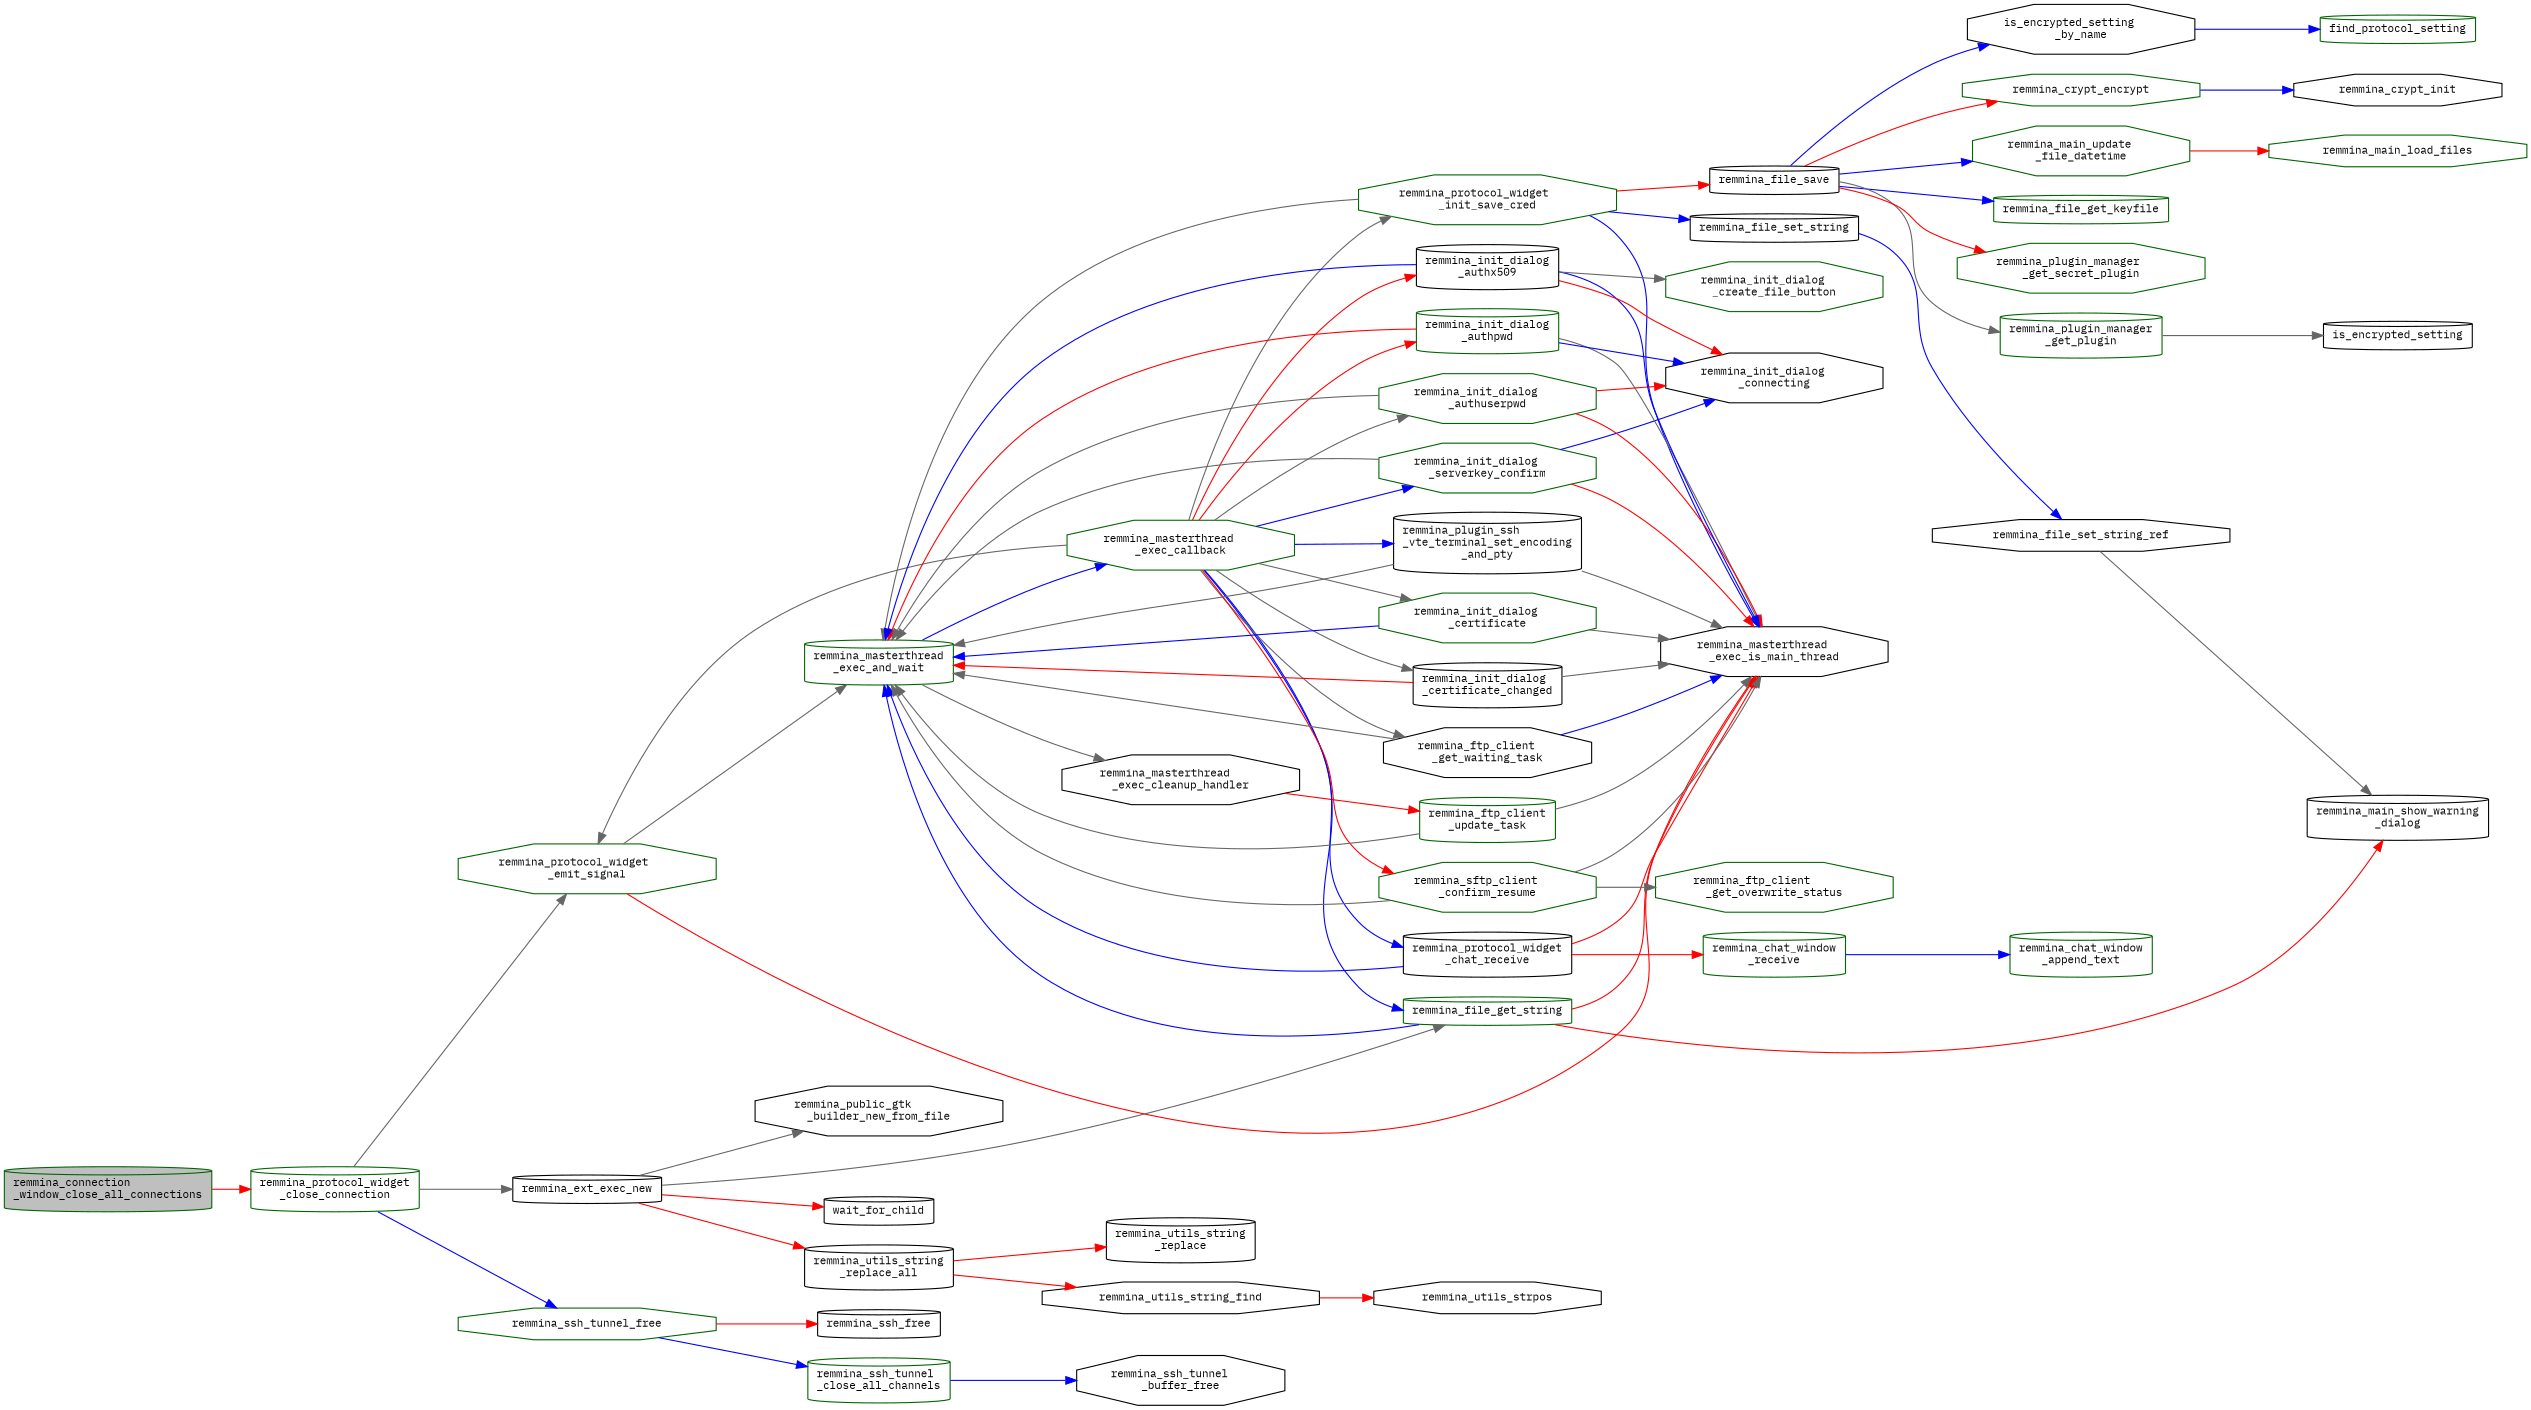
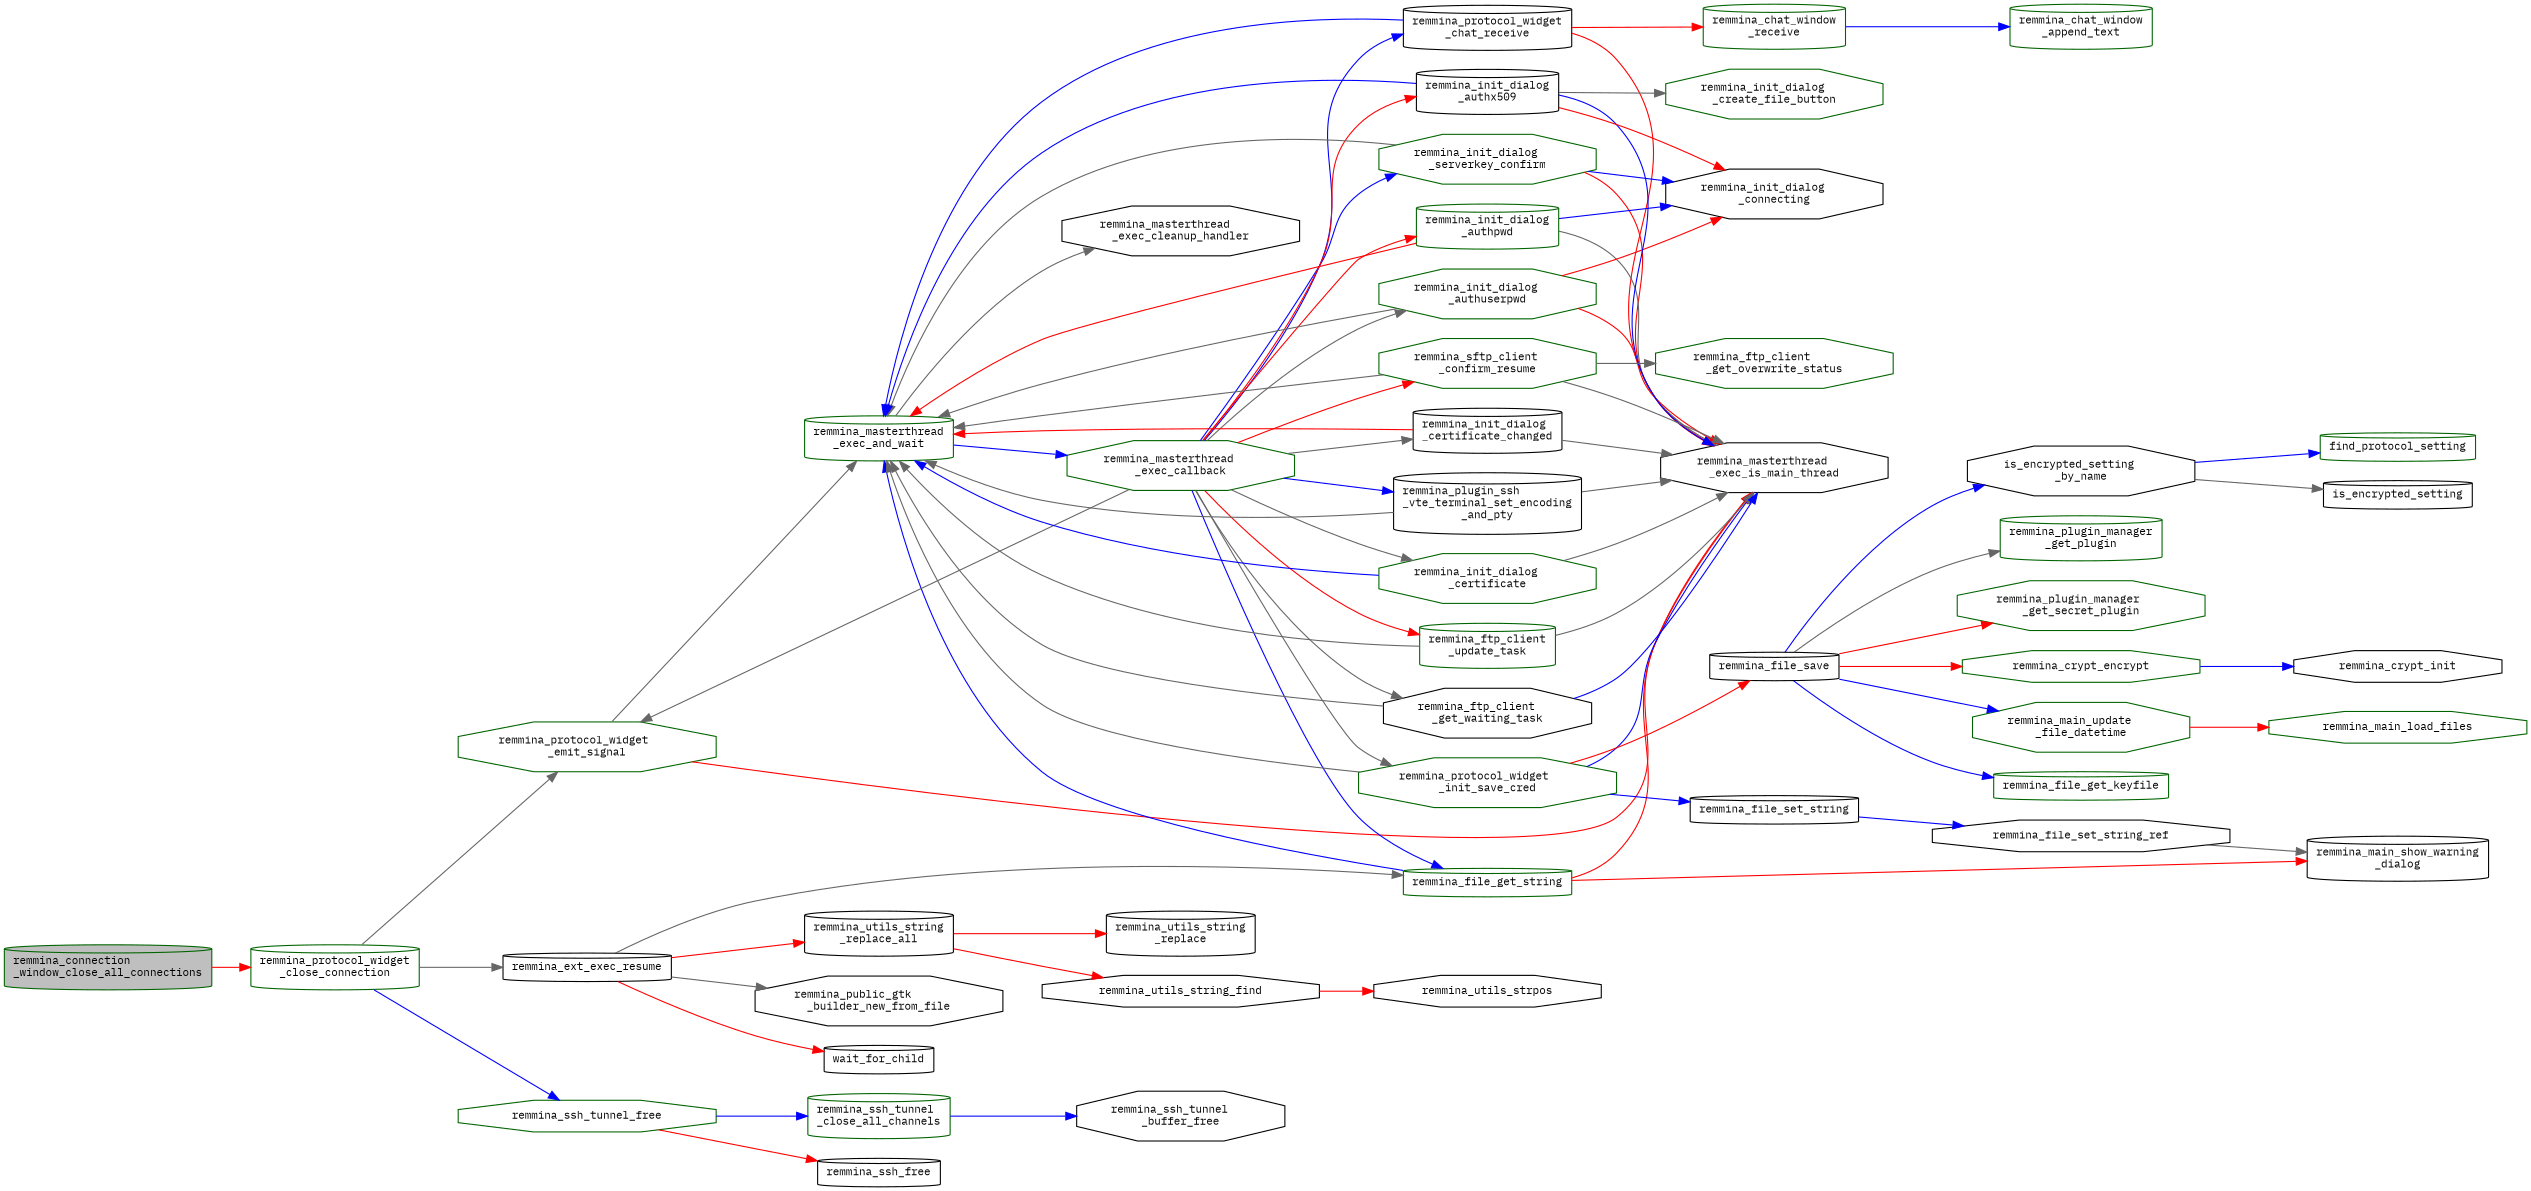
edge "remmina_plugin_manager _get_plugin" -> "is_encrypted_setting": now "is_encrypted_setting _by_name" -> "is_encrypted_setting"
edge "remmina_masterthread _exec_cleanup_handler" -> "remmina_ftp_client _update_task": now "remmina_masterthread _exec_callback" -> "remmina_ftp_client _update_task"
node "remmina_ext_exec_new": label "remmina_ext_exec_new" -> "remmina_ext_exec_resume"
